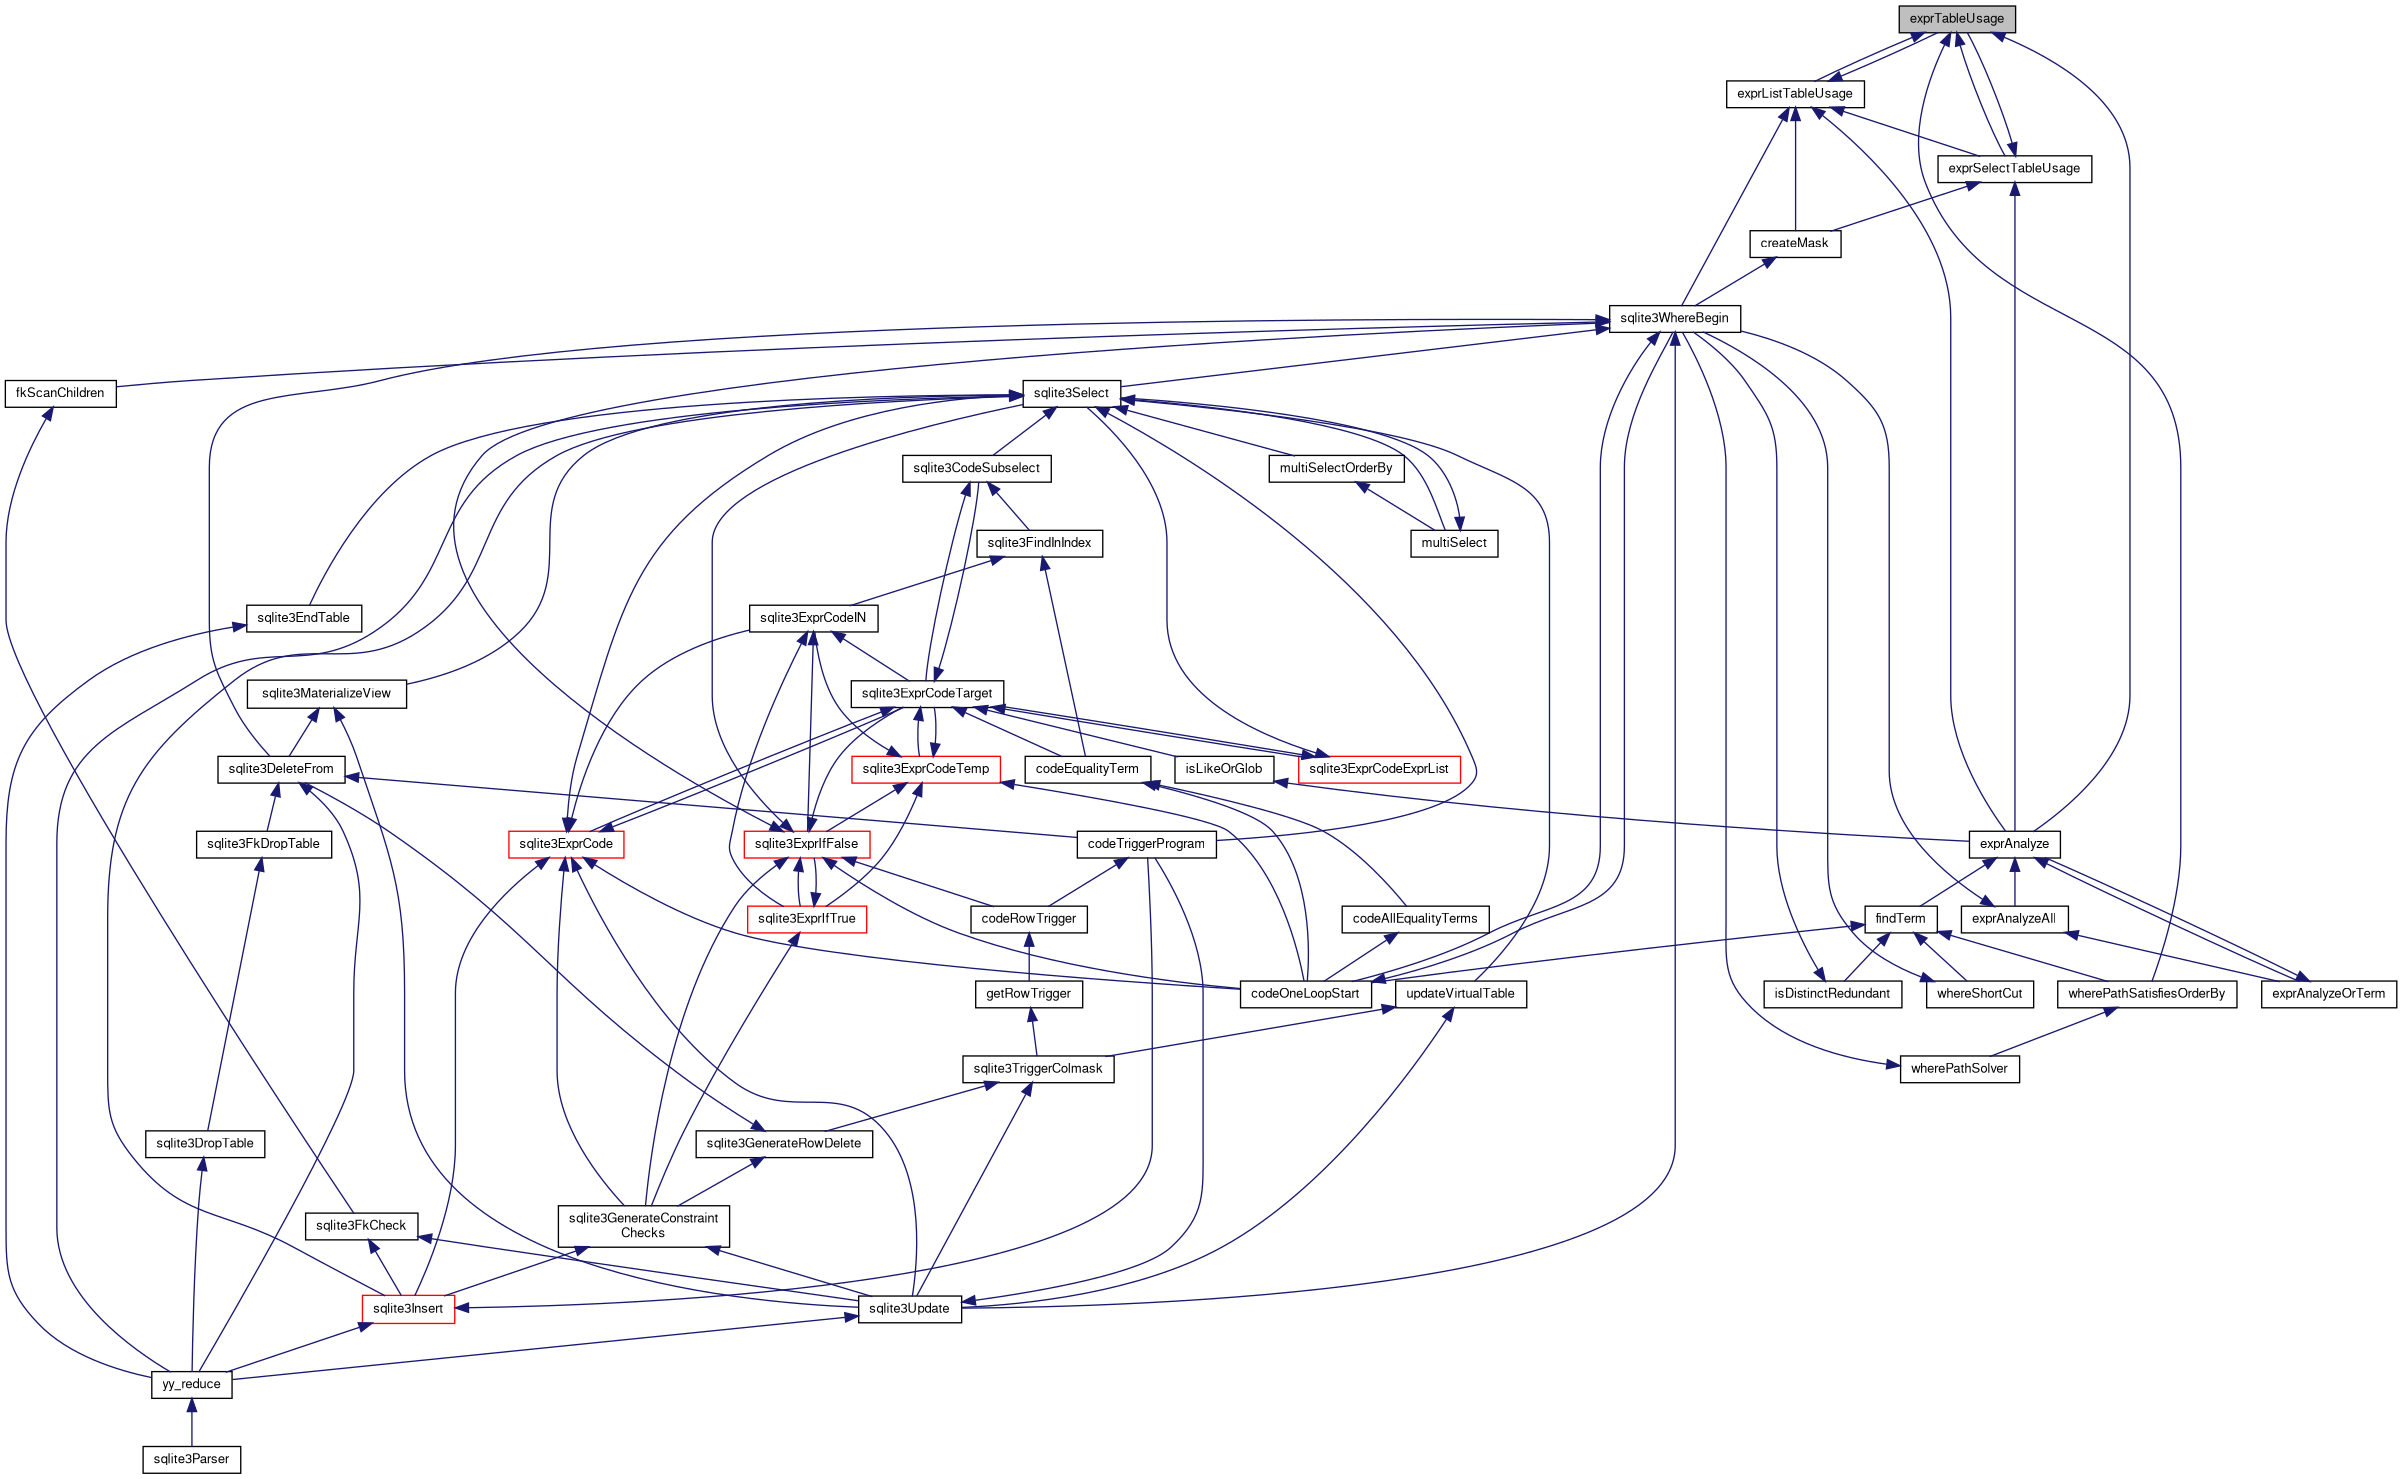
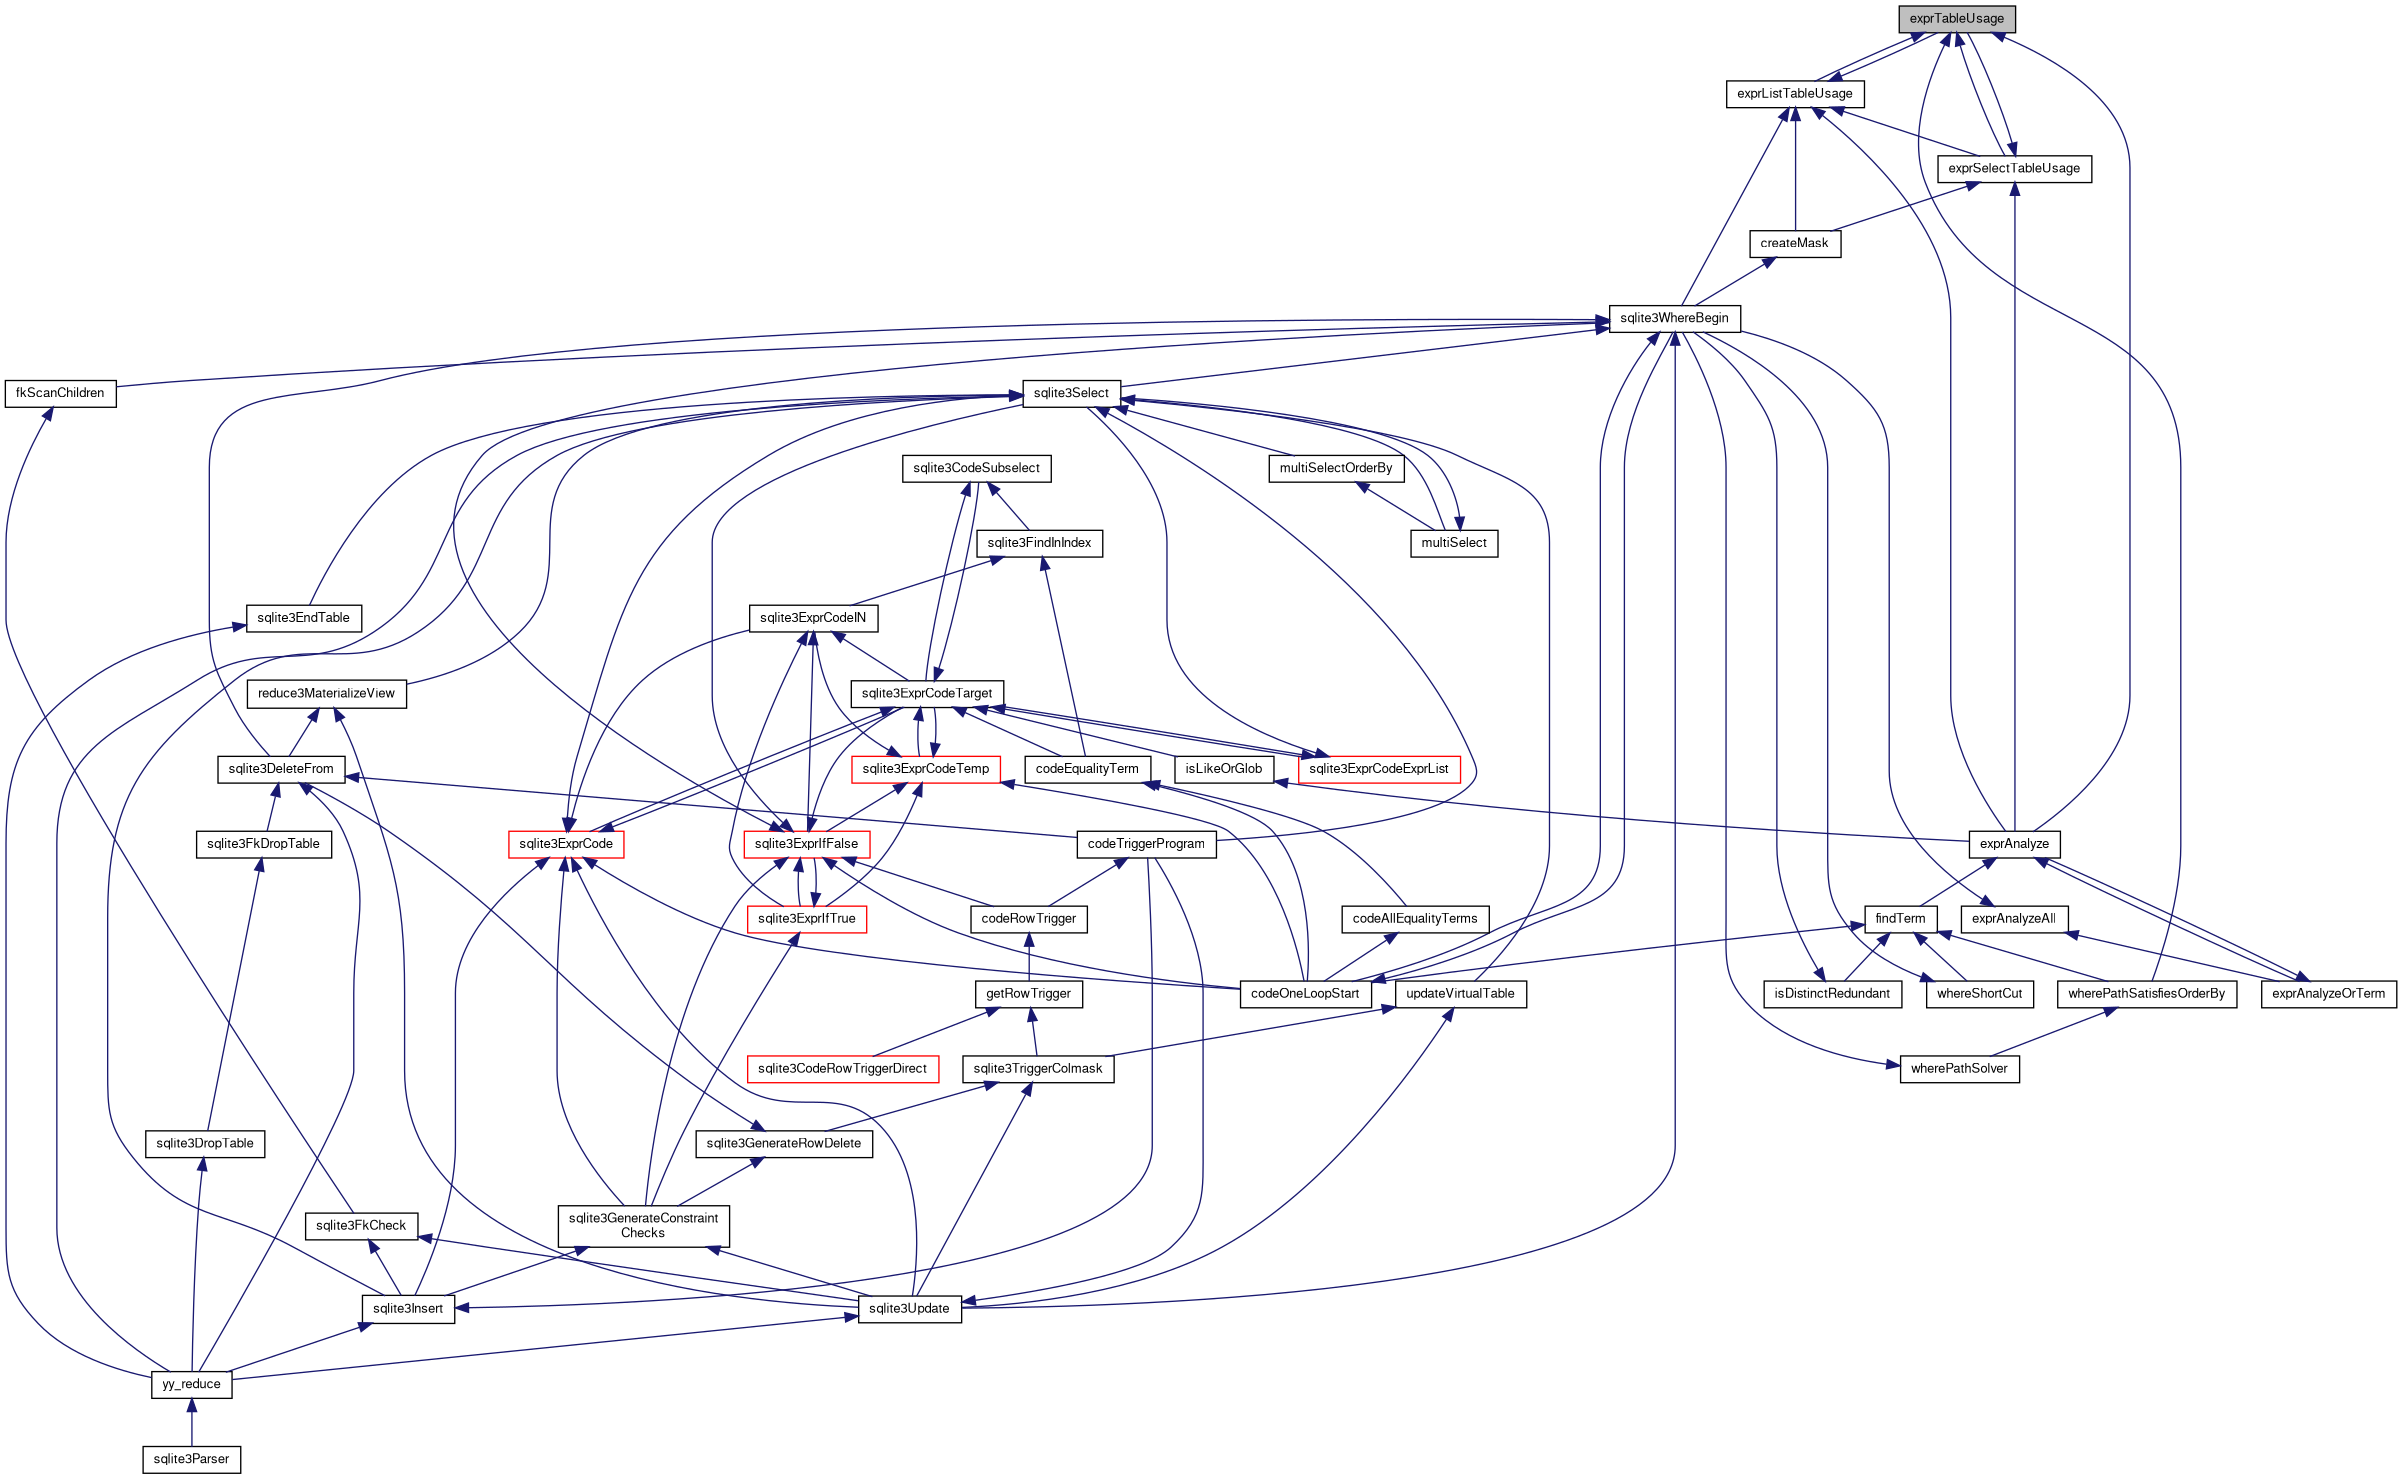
edge "sqlite3CodeSubselect" -> "sqlite3Select": removed
node "sqlite3MaterializeView": label "sqlite3MaterializeView" -> "reduce3MaterializeView"
edge "exprAnalyzeAll" -> "exprAnalyze": removed
node "sqlite3CodeRowTriggerDirect": added
node "sqlite3Insert": color red -> black
